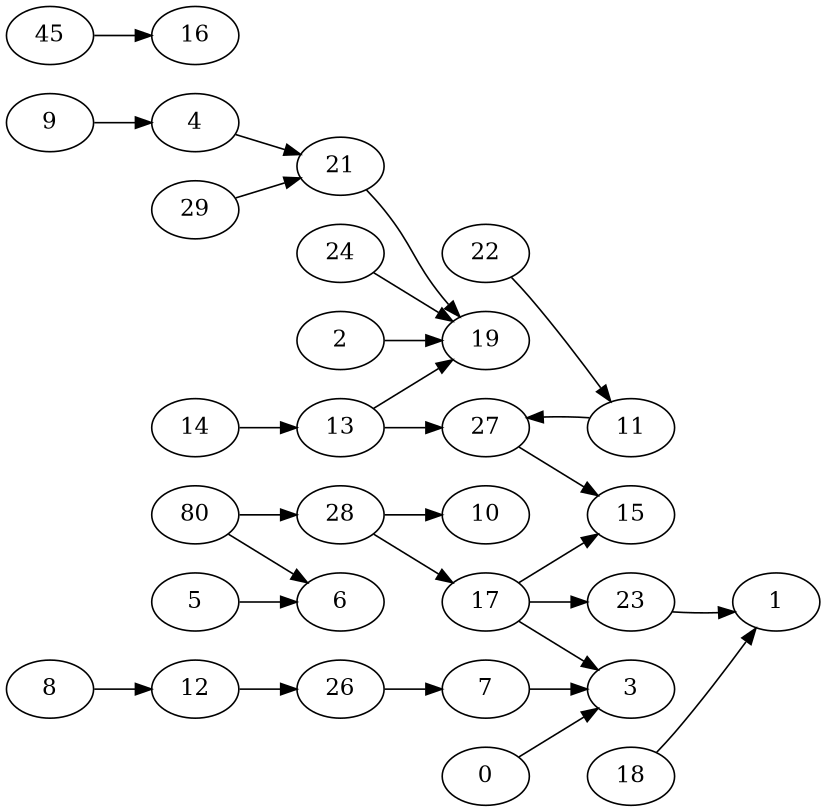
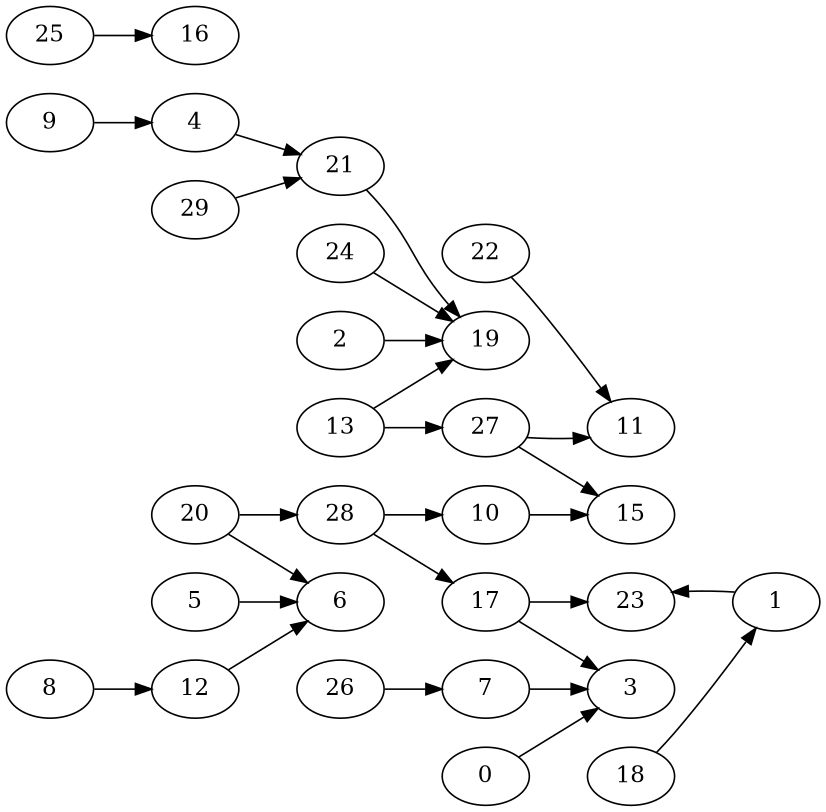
node "45": label "45" -> "25"
edge "11" -> "27": reversed
node "14": removed
node "80": label "80" -> "20"
edge "17" -> "15": now "10" -> "15"
edge "23" -> "1": reversed
edge "12" -> "26": now "12" -> "6"
